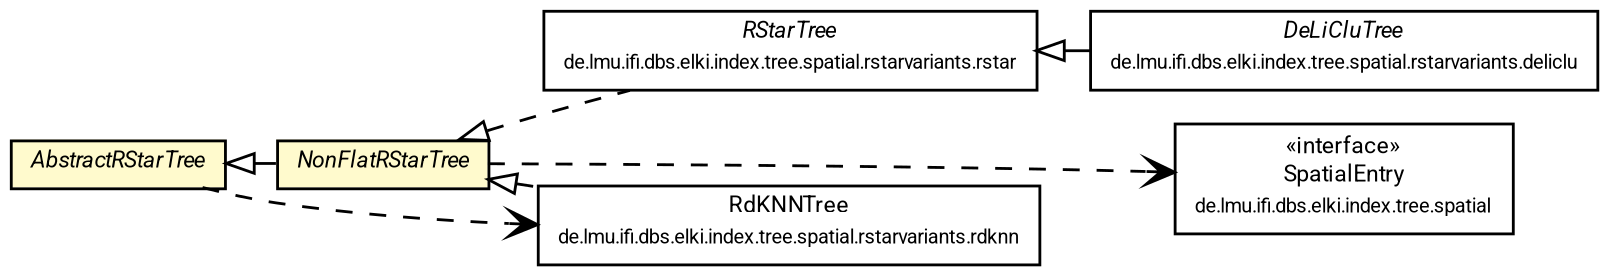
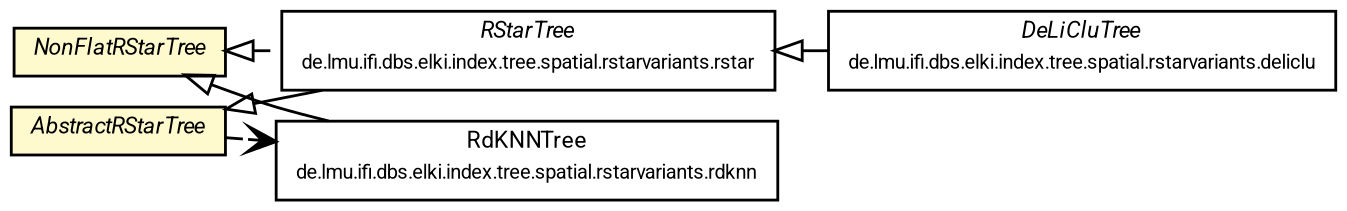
edge "NonFlatRStarTree" -> "AbstractRStarTree": now "RStarTree" -> "AbstractRStarTree"
node "SpatialEntry": removed
edge "RdKNNTree" -> "NonFlatRStarTree": style dashed -> solid
